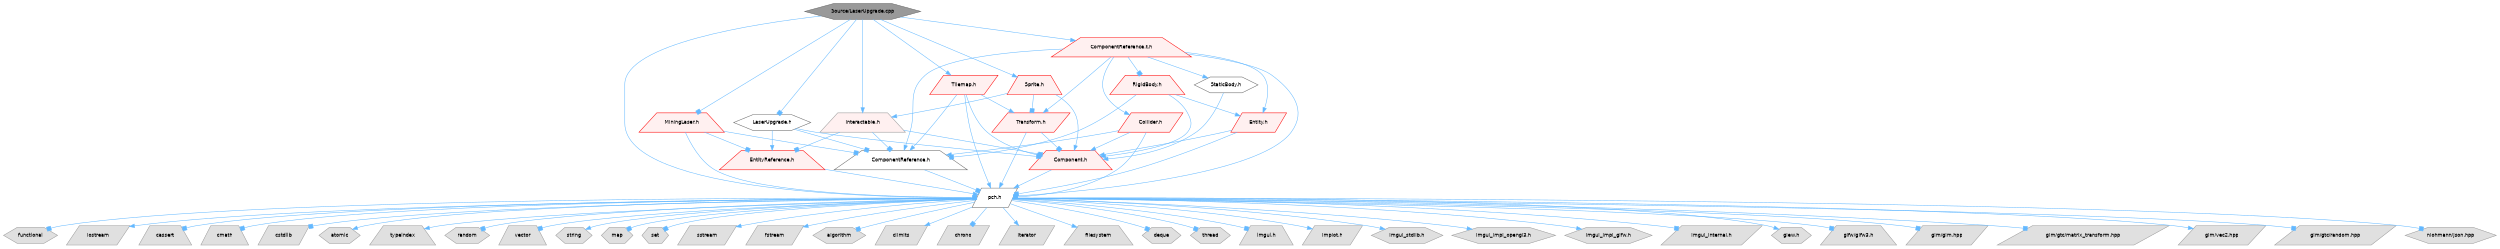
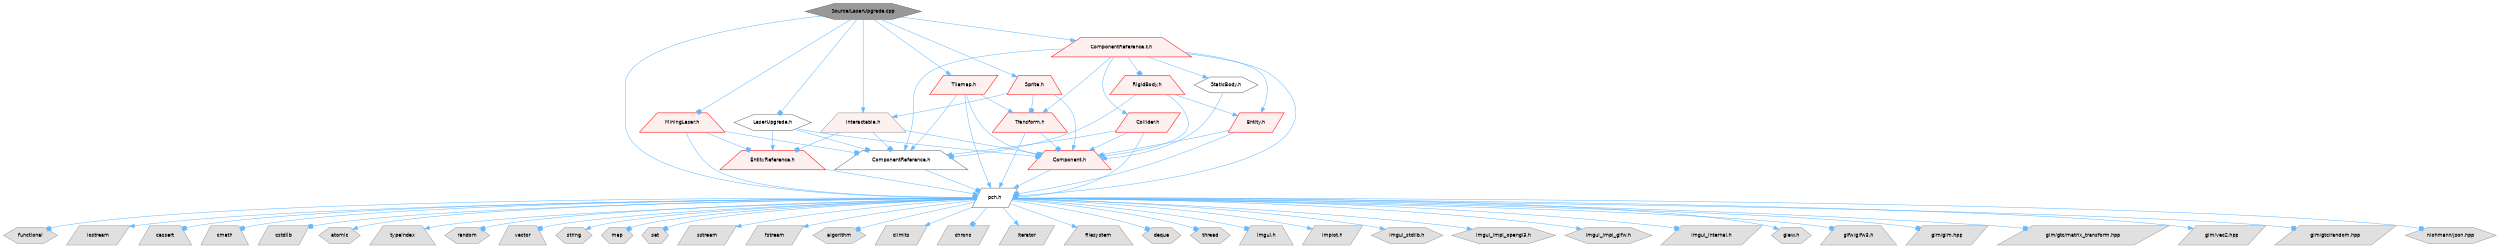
node "Transform.h": shape parallelogram -> trapezium
